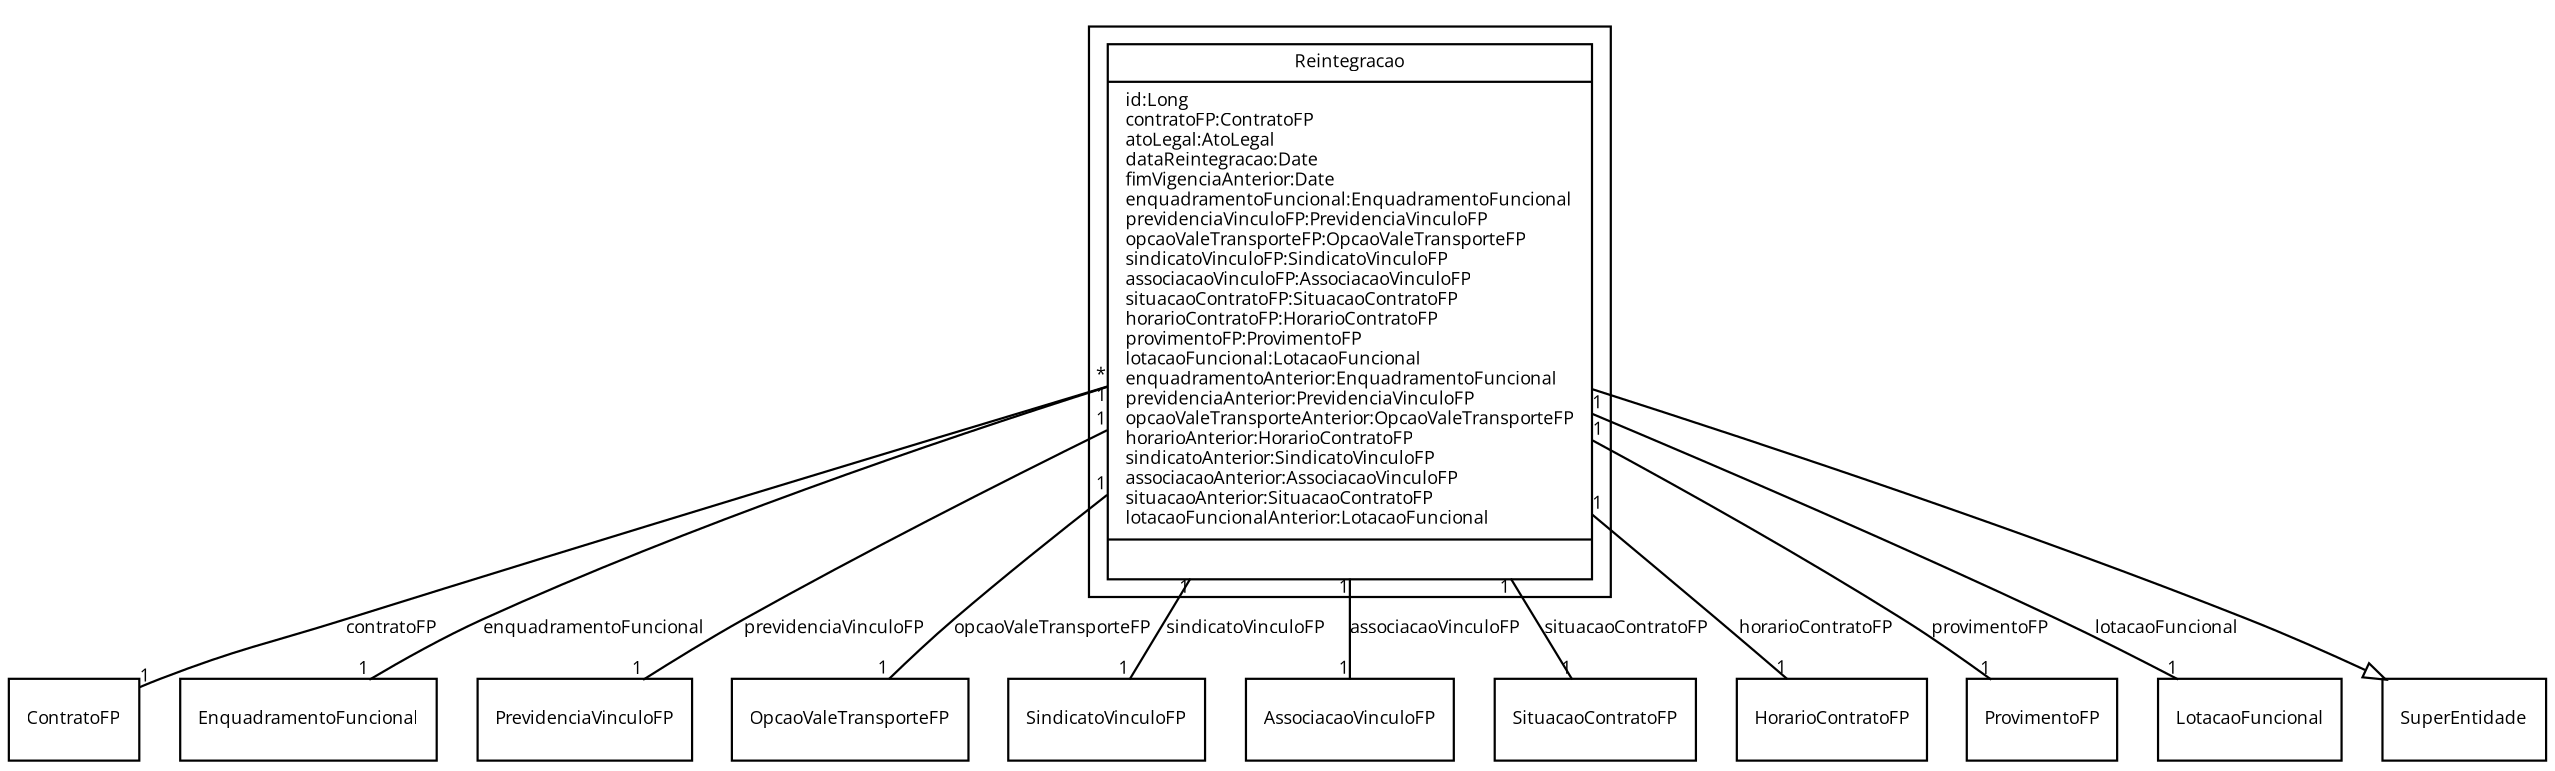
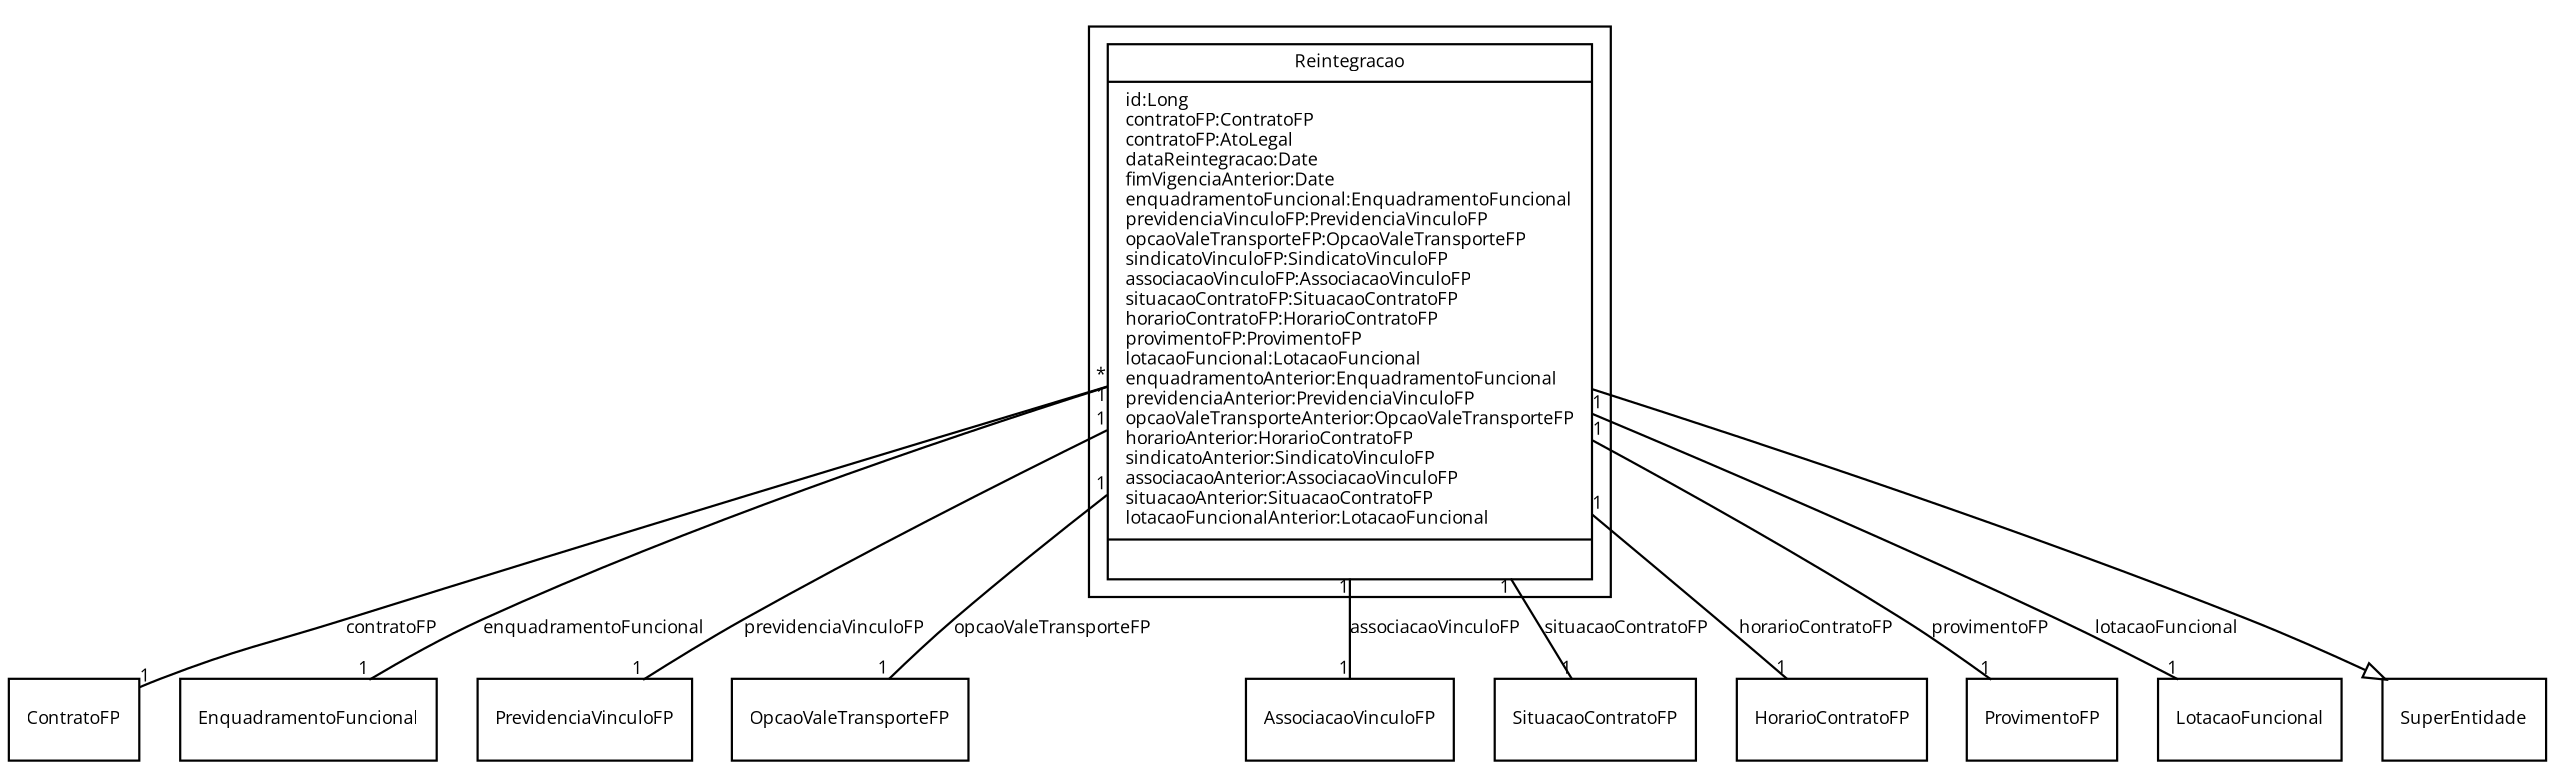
node "Reintegracao": text "atoLegal:AtoLegal" -> "contratoFP:AtoLegal"
node "SindicatoVinculoFP": removed
